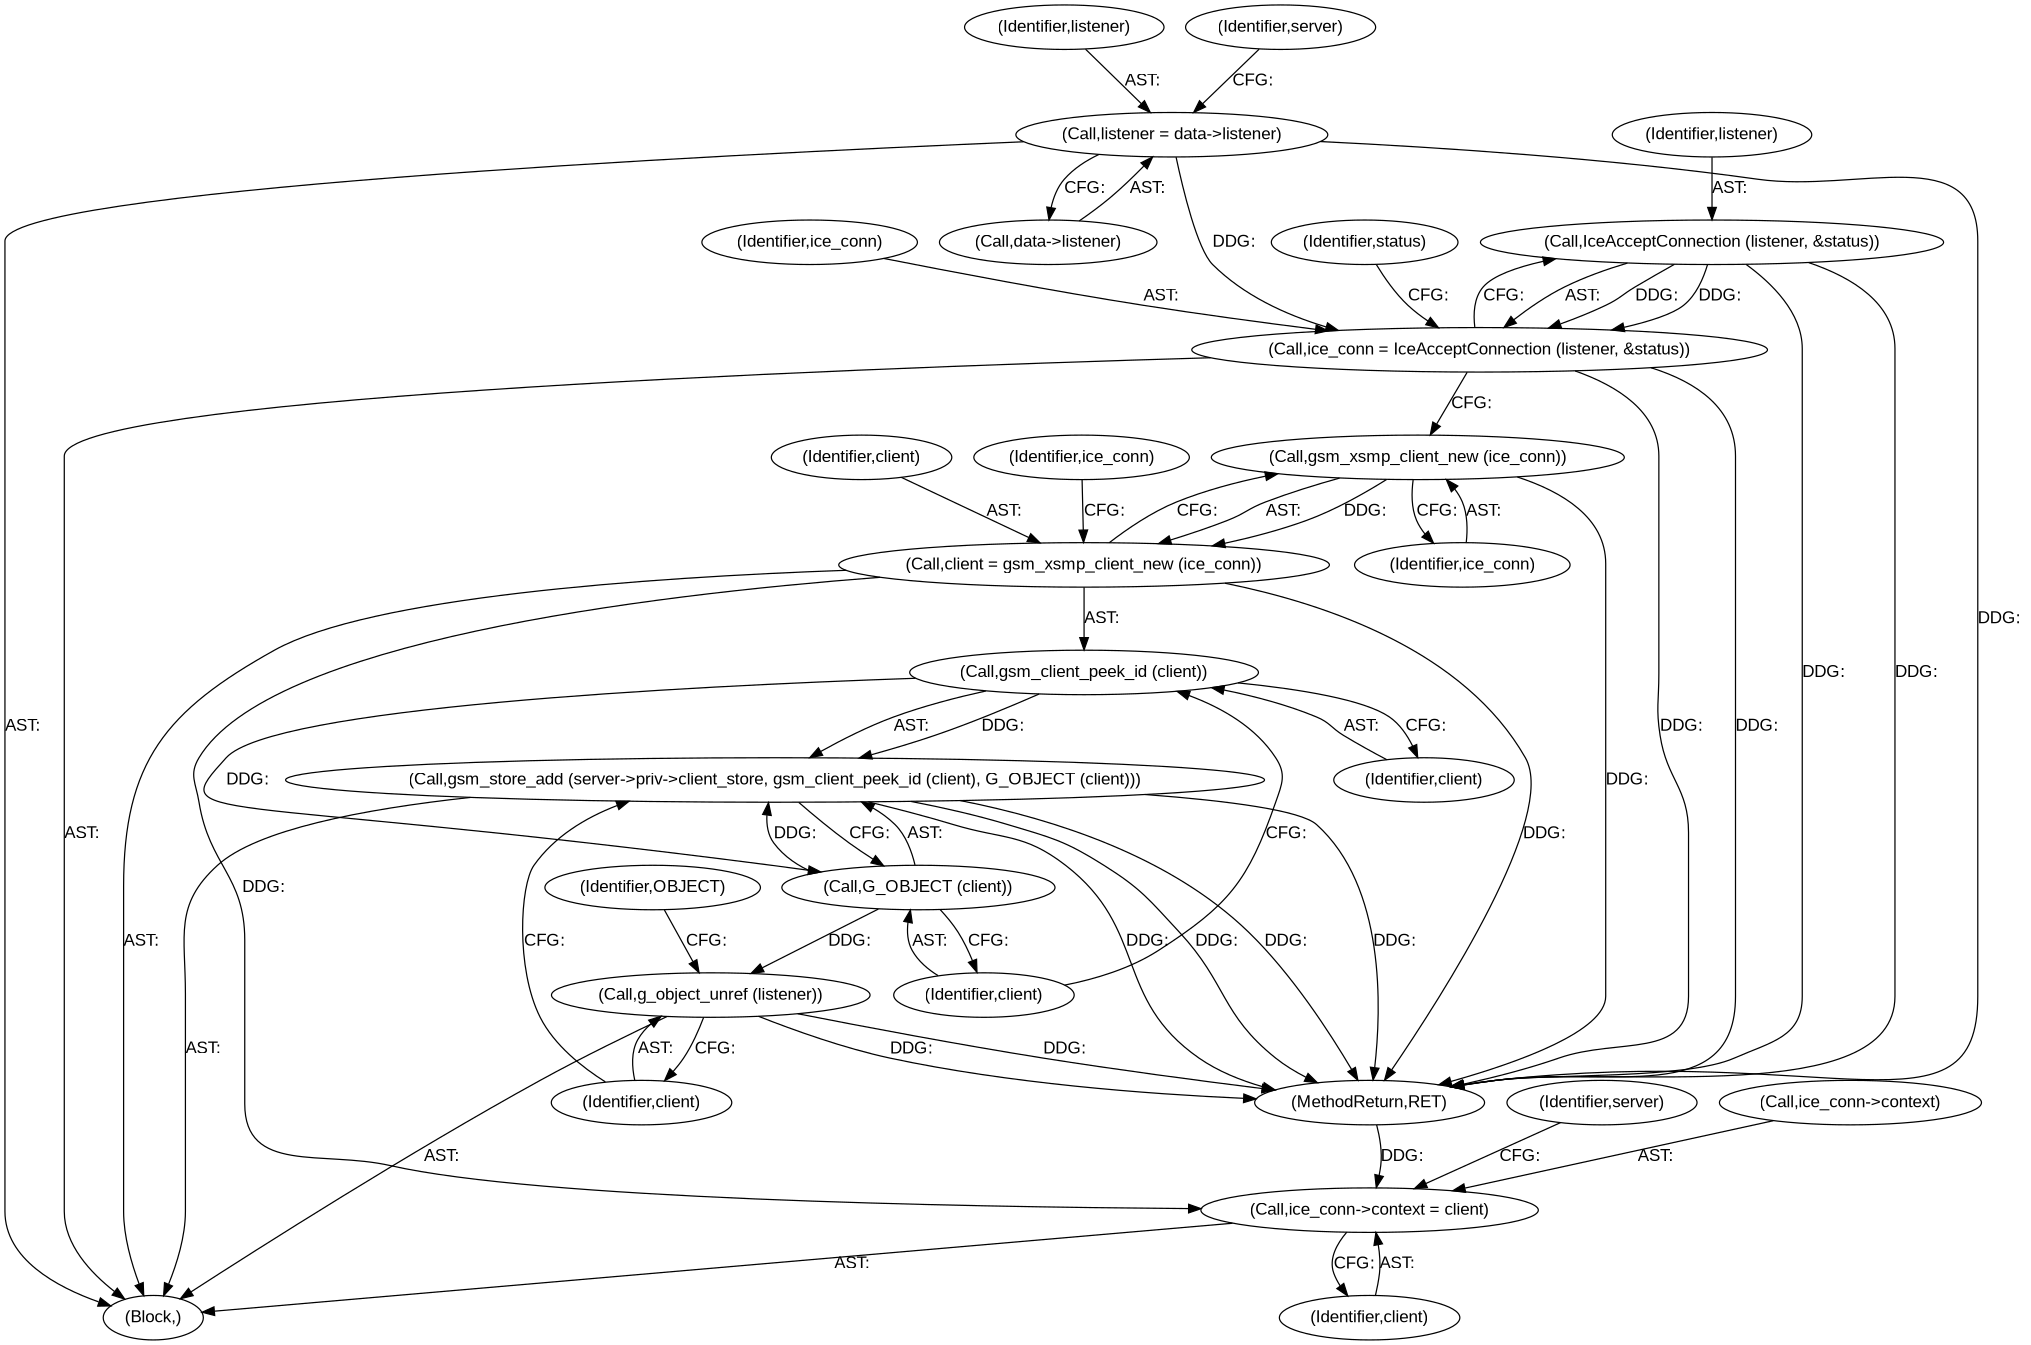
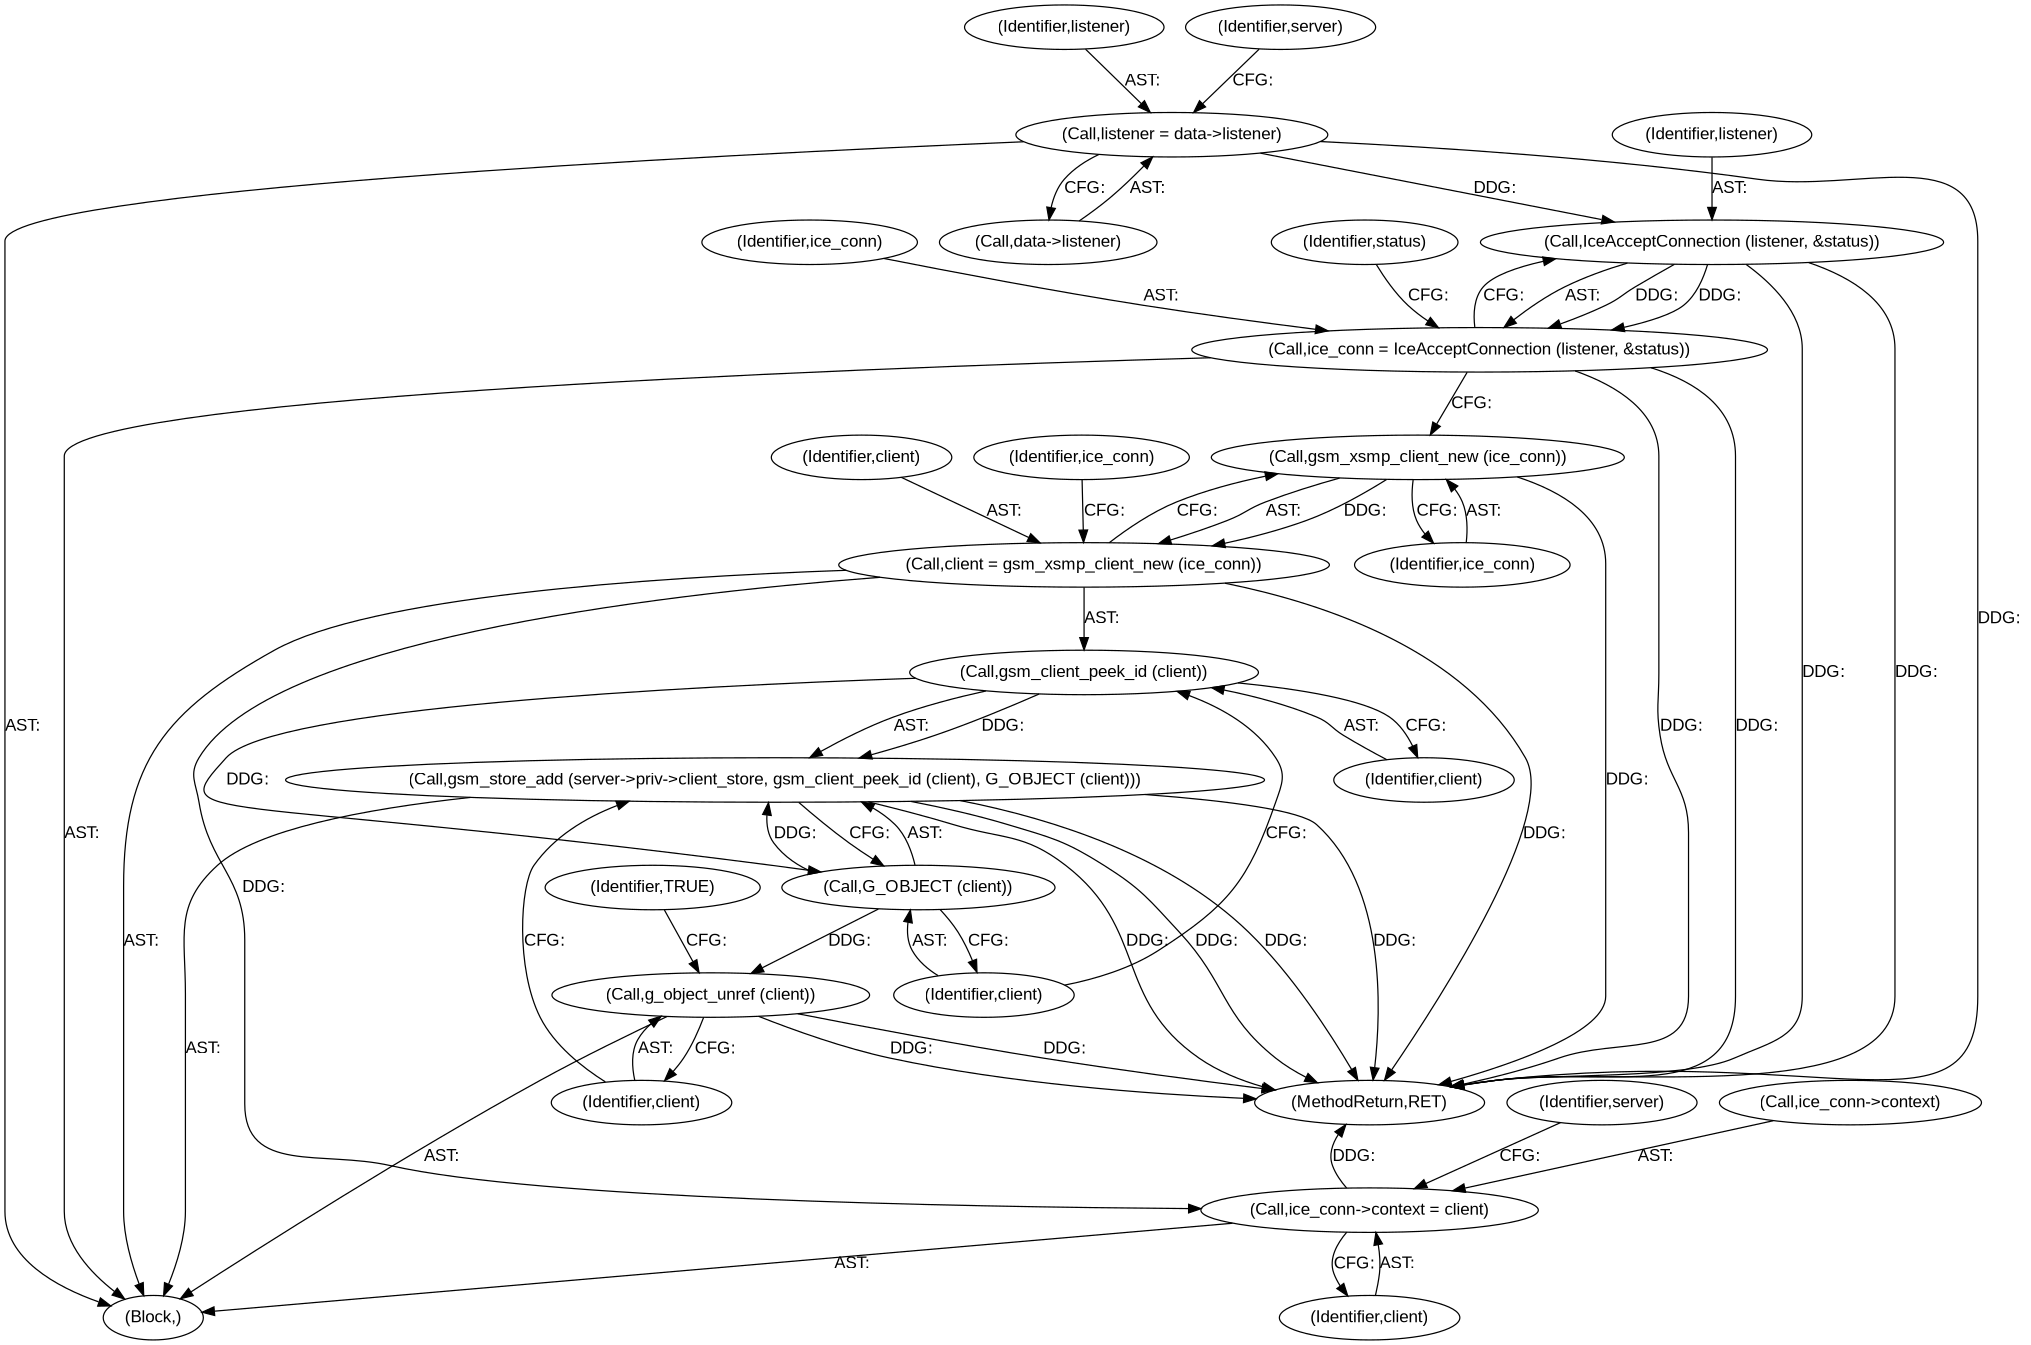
edge "(Call,listener = data->listener)" -> "(Call,ice_conn = IceAcceptConnection (listener, &status))": now "(Call,listener = data->listener)" -> "(Call,IceAcceptConnection (listener, &status))"
node "(Identifier,OBJECT)": label "(Identifier,OBJECT)" -> "(Identifier,TRUE)"
node "(Call,g_object_unref (listener))": label "(Call,g_object_unref (listener))" -> "(Call,g_object_unref (client))"
edge "(MethodReturn,RET)" -> "(Call,ice_conn->context = client)": reversed
